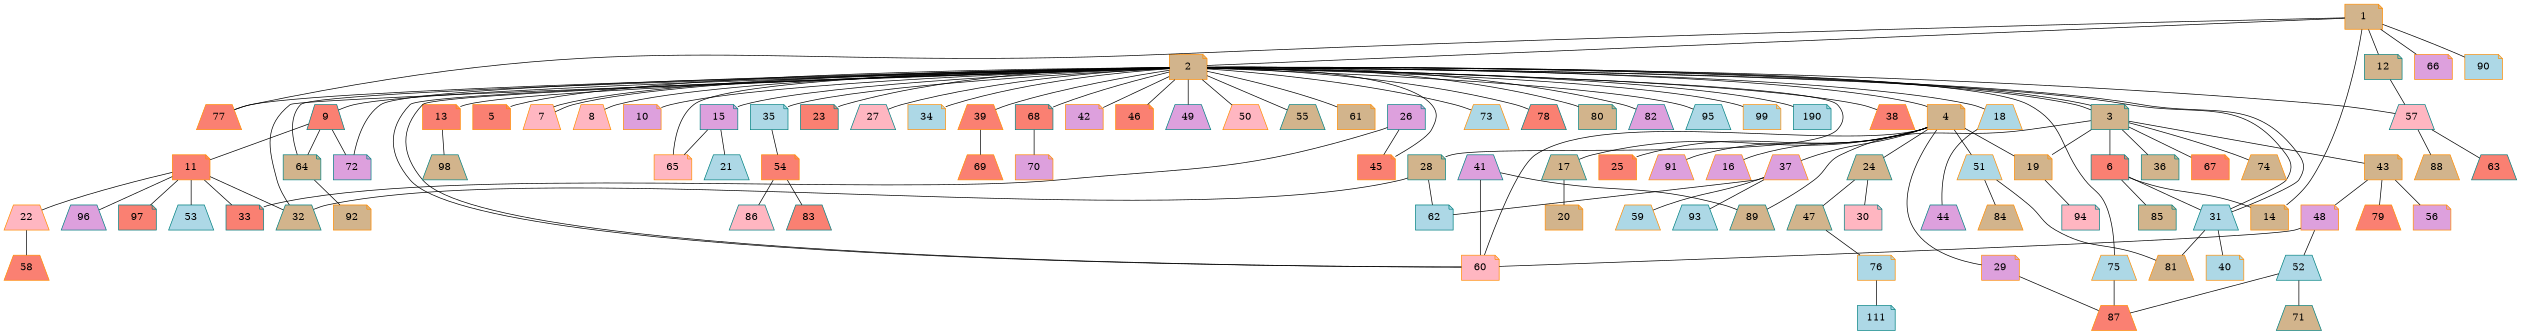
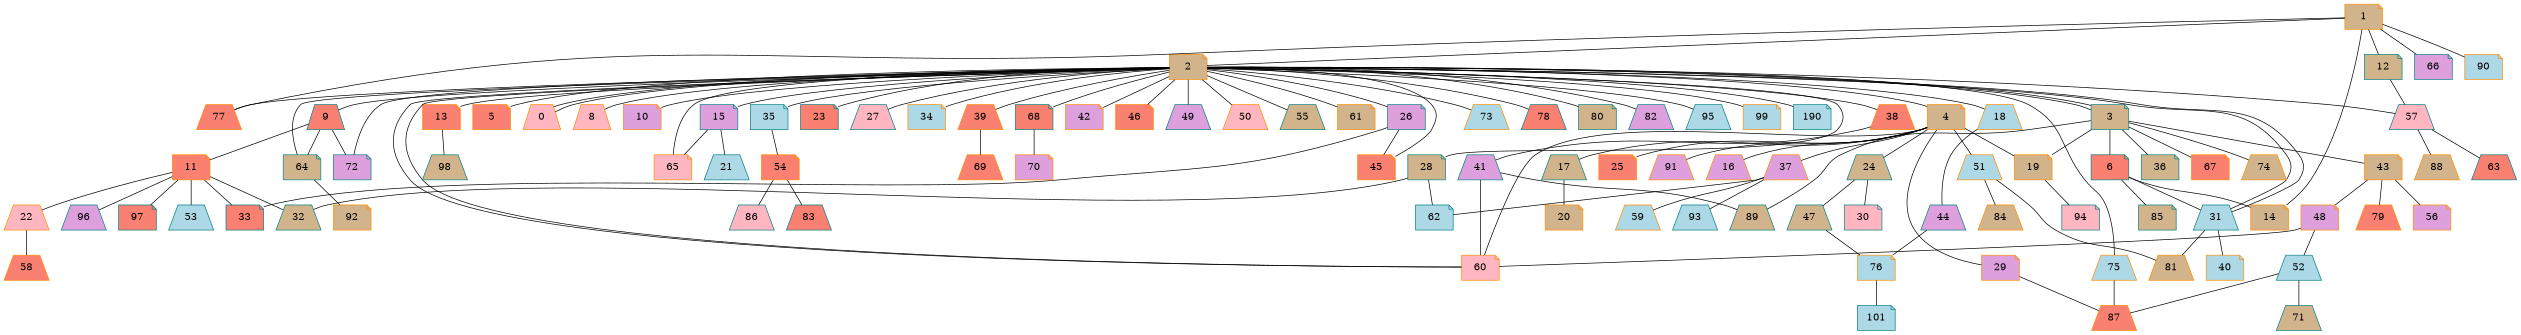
node "66": color darkorange -> teal
edge "2" -- "32": now "2" -- "26"
node "7": label "7" -> "0"
edge "38" -- "41": added
edge "44" -- "76": added
node "111": label "111" -> "101"
